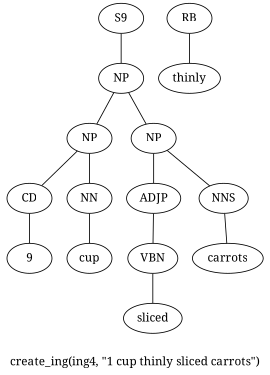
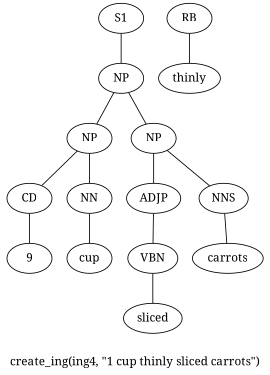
node "S9": label "S9" -> "S1"
